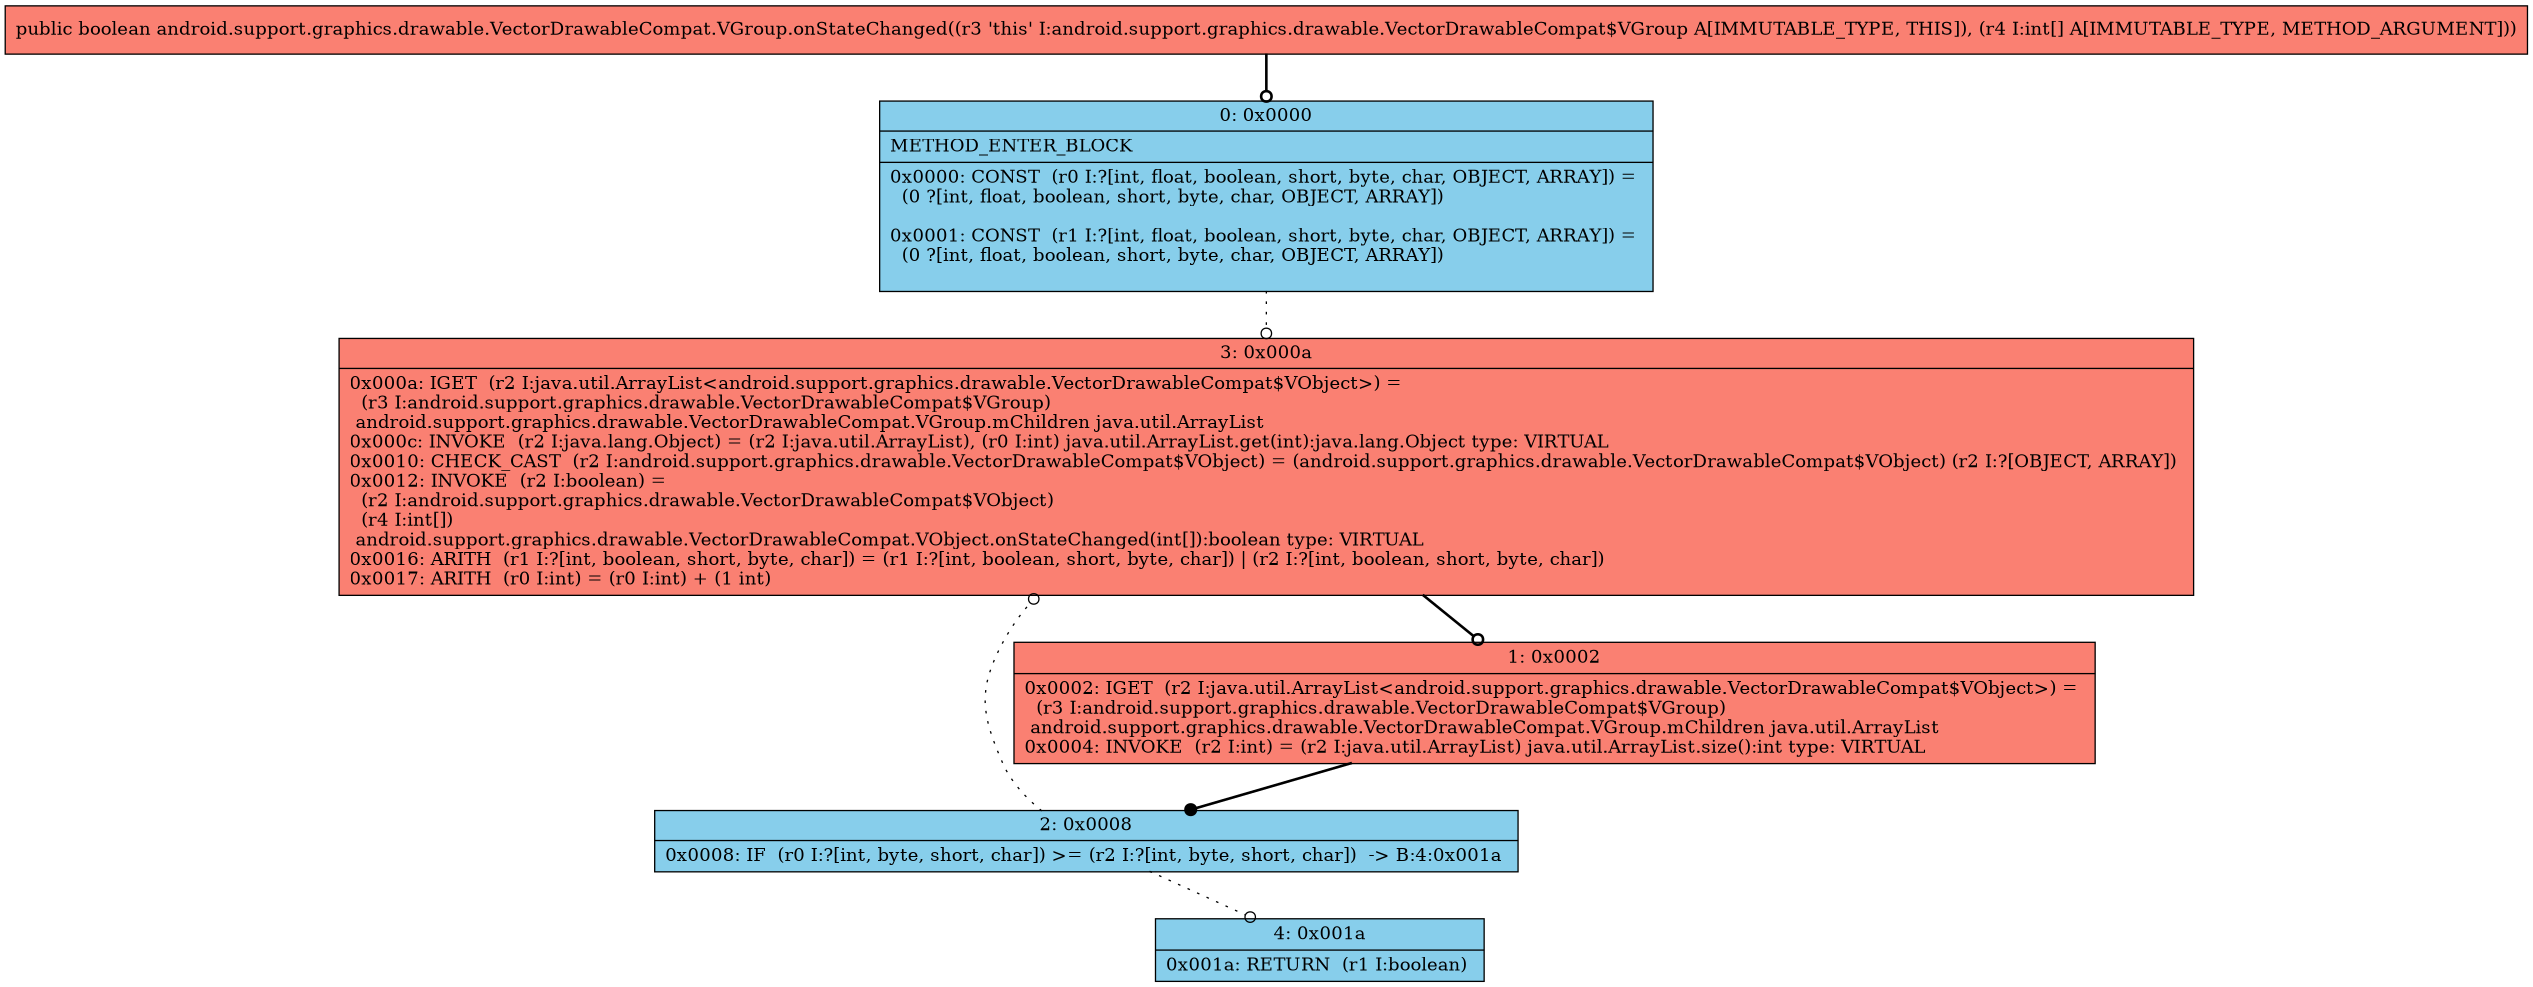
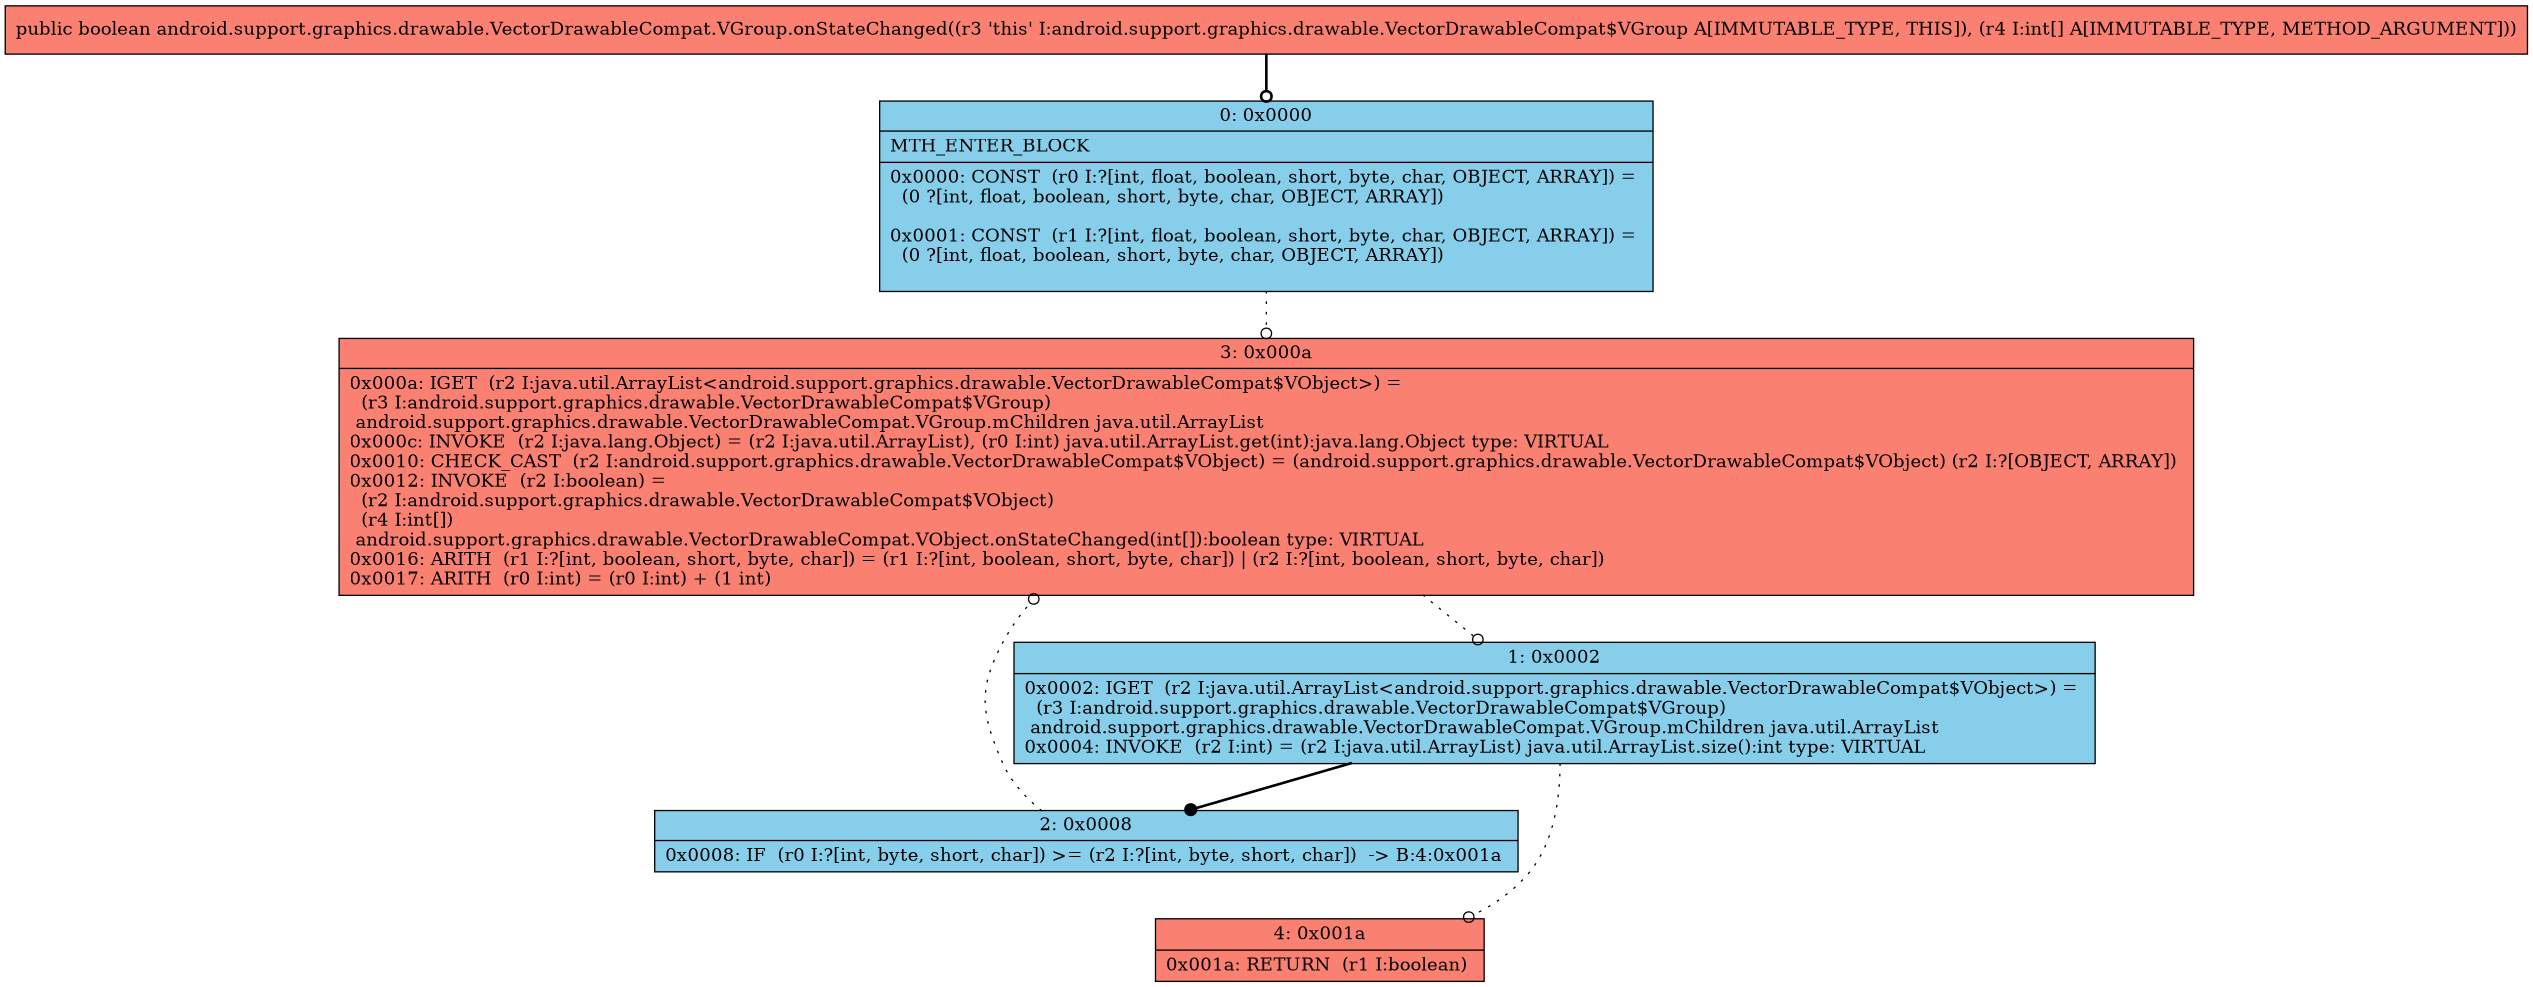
node "0: 0x0000": text "METHOD_ENTER_BLOCK" -> "MTH_ENTER_BLOCK"
edge "3: 0x000a" -> "1: 0x0002": style bold -> dotted
node "1: 0x0002": fillcolor salmon -> skyblue
edge "2: 0x0008" -> "4: 0x001a": now "1: 0x0002" -> "4: 0x001a"
node "4: 0x001a": fillcolor skyblue -> salmon
